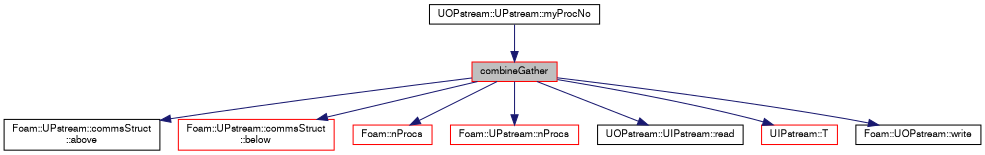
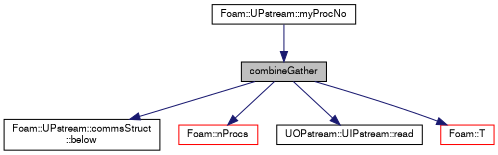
node "UOPstream::UPstream::myProcNo": label "UOPstream::UPstream::myProcNo" -> "Foam::UPstream::myProcNo"
node "combineGather": color red -> black
node "Foam::UPstream::commsStruct ::above": removed
node "Foam::UPstream::commsStruct ::below": color red -> black
node "Foam::UPstream::nProcs": removed
node "UIPstream::T": label "UIPstream::T" -> "Foam::T"
node "Foam::UOPstream::write": removed
